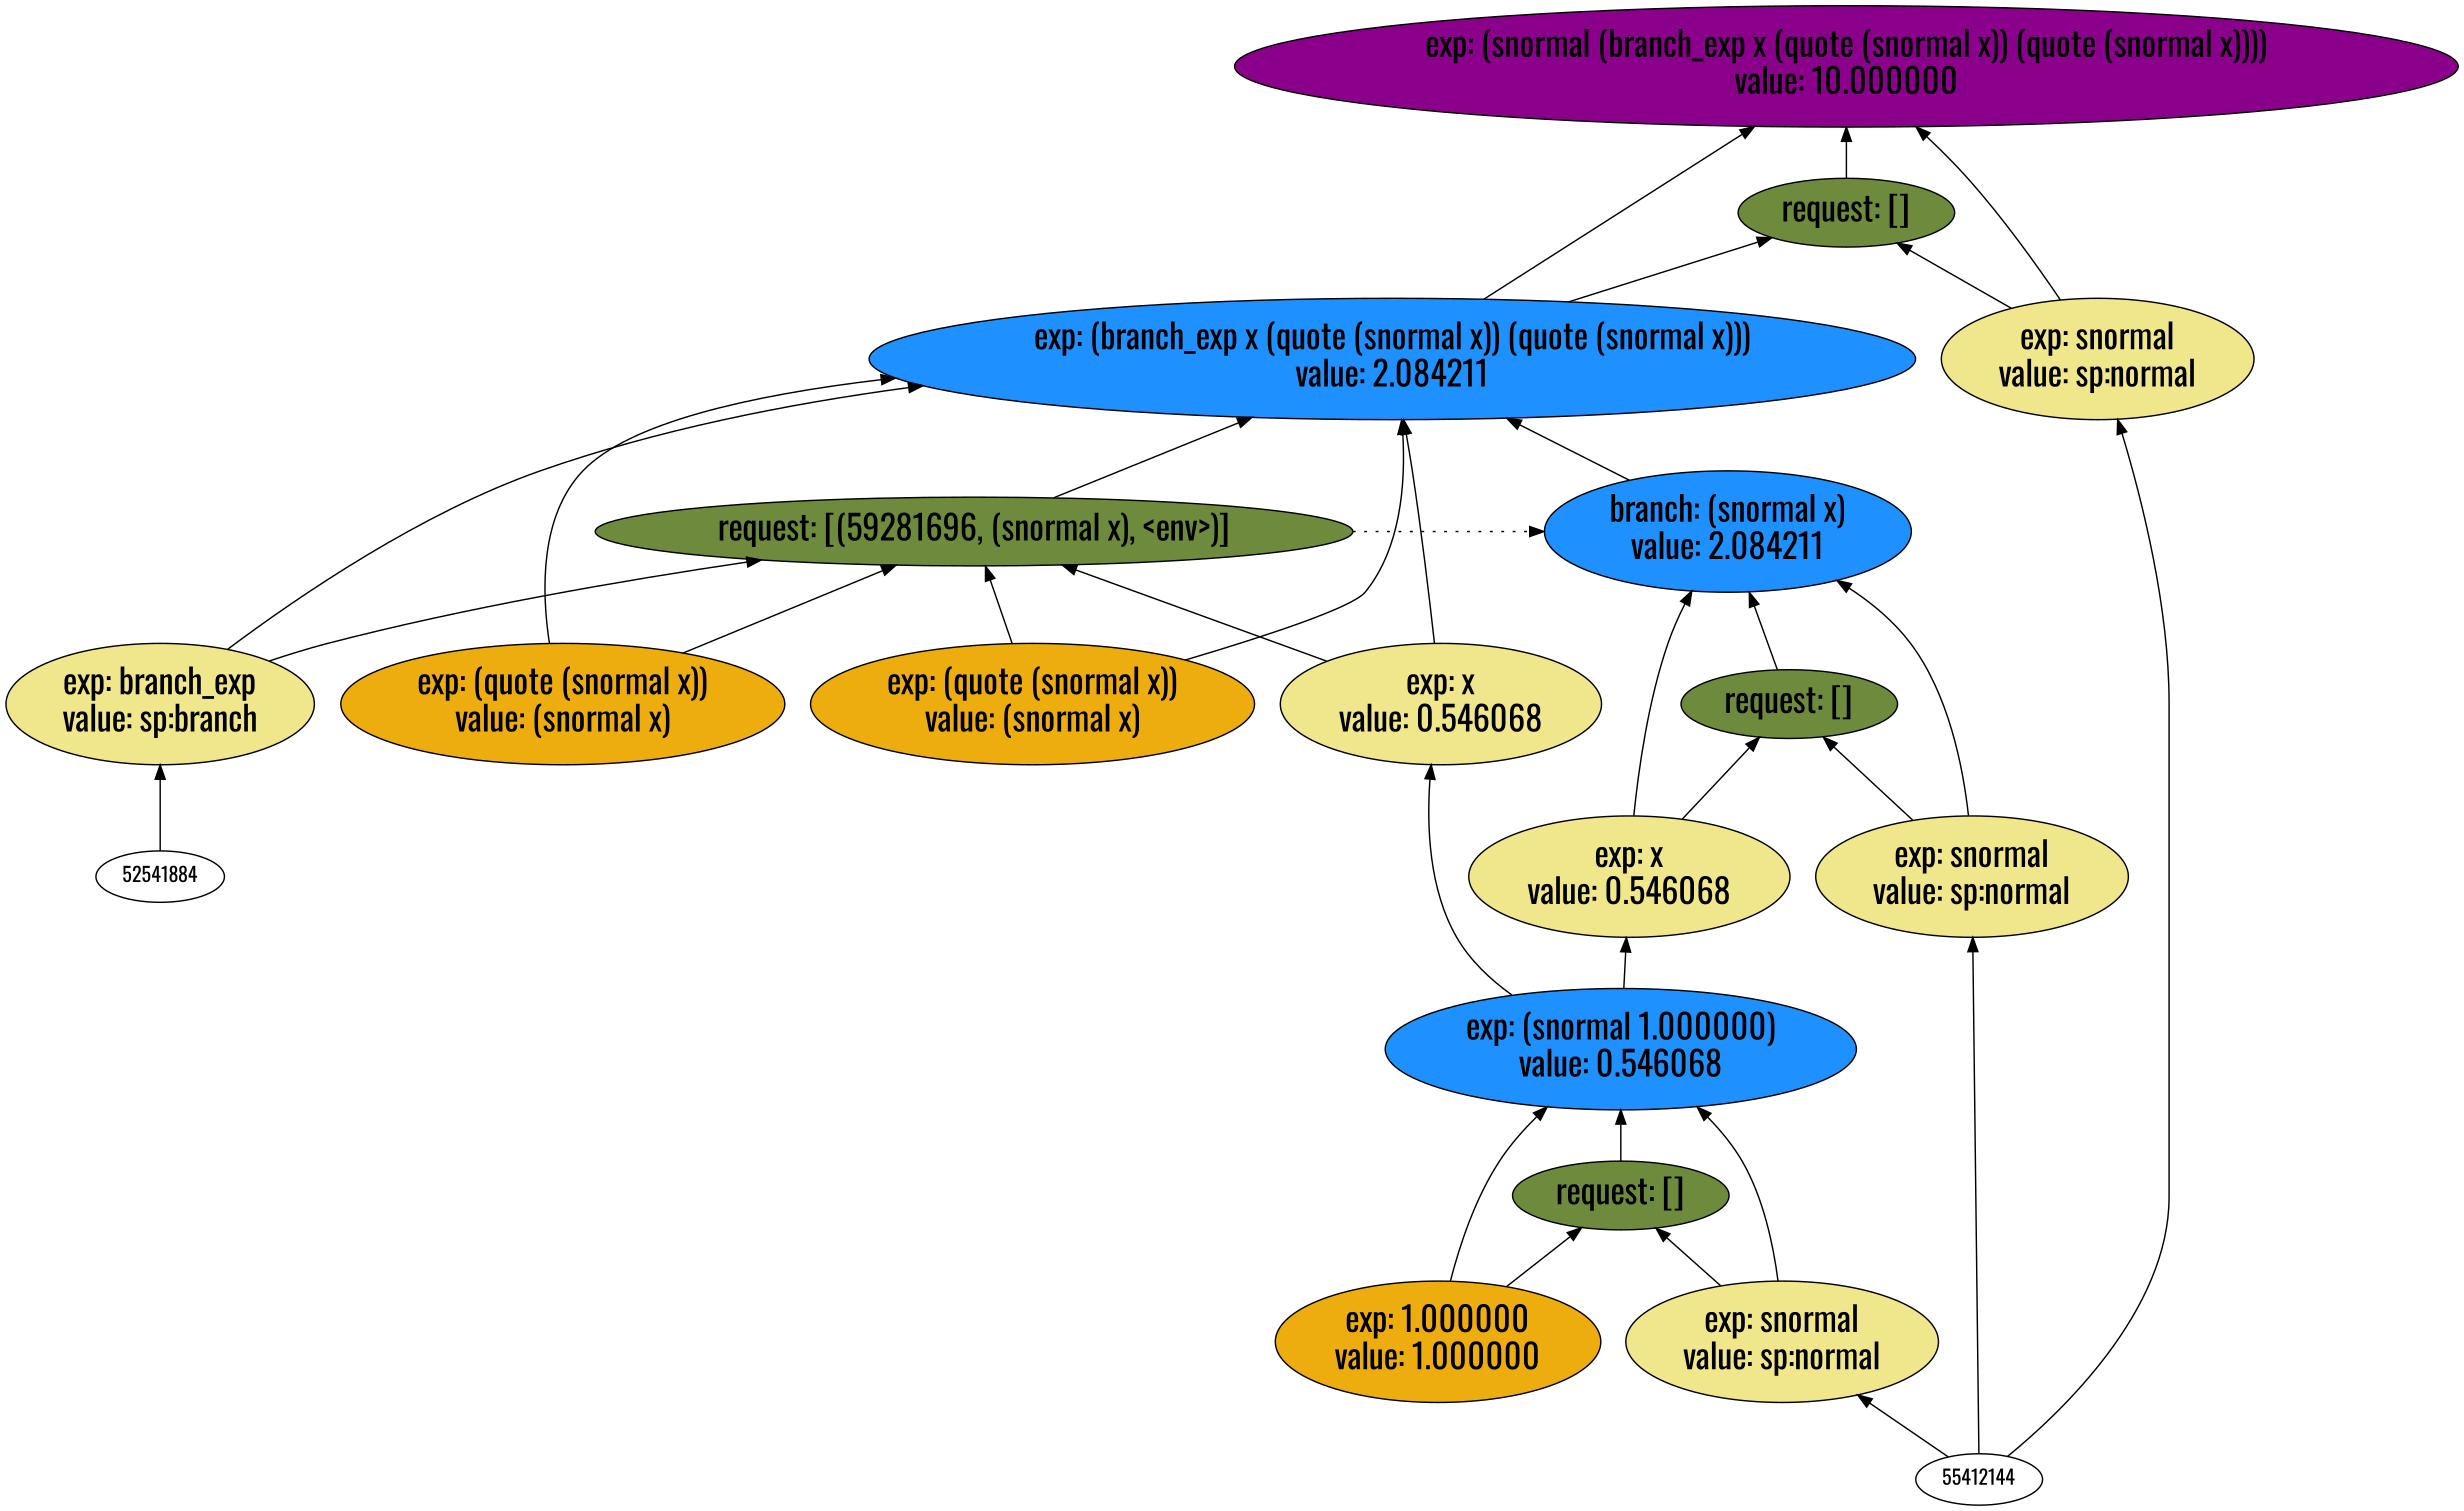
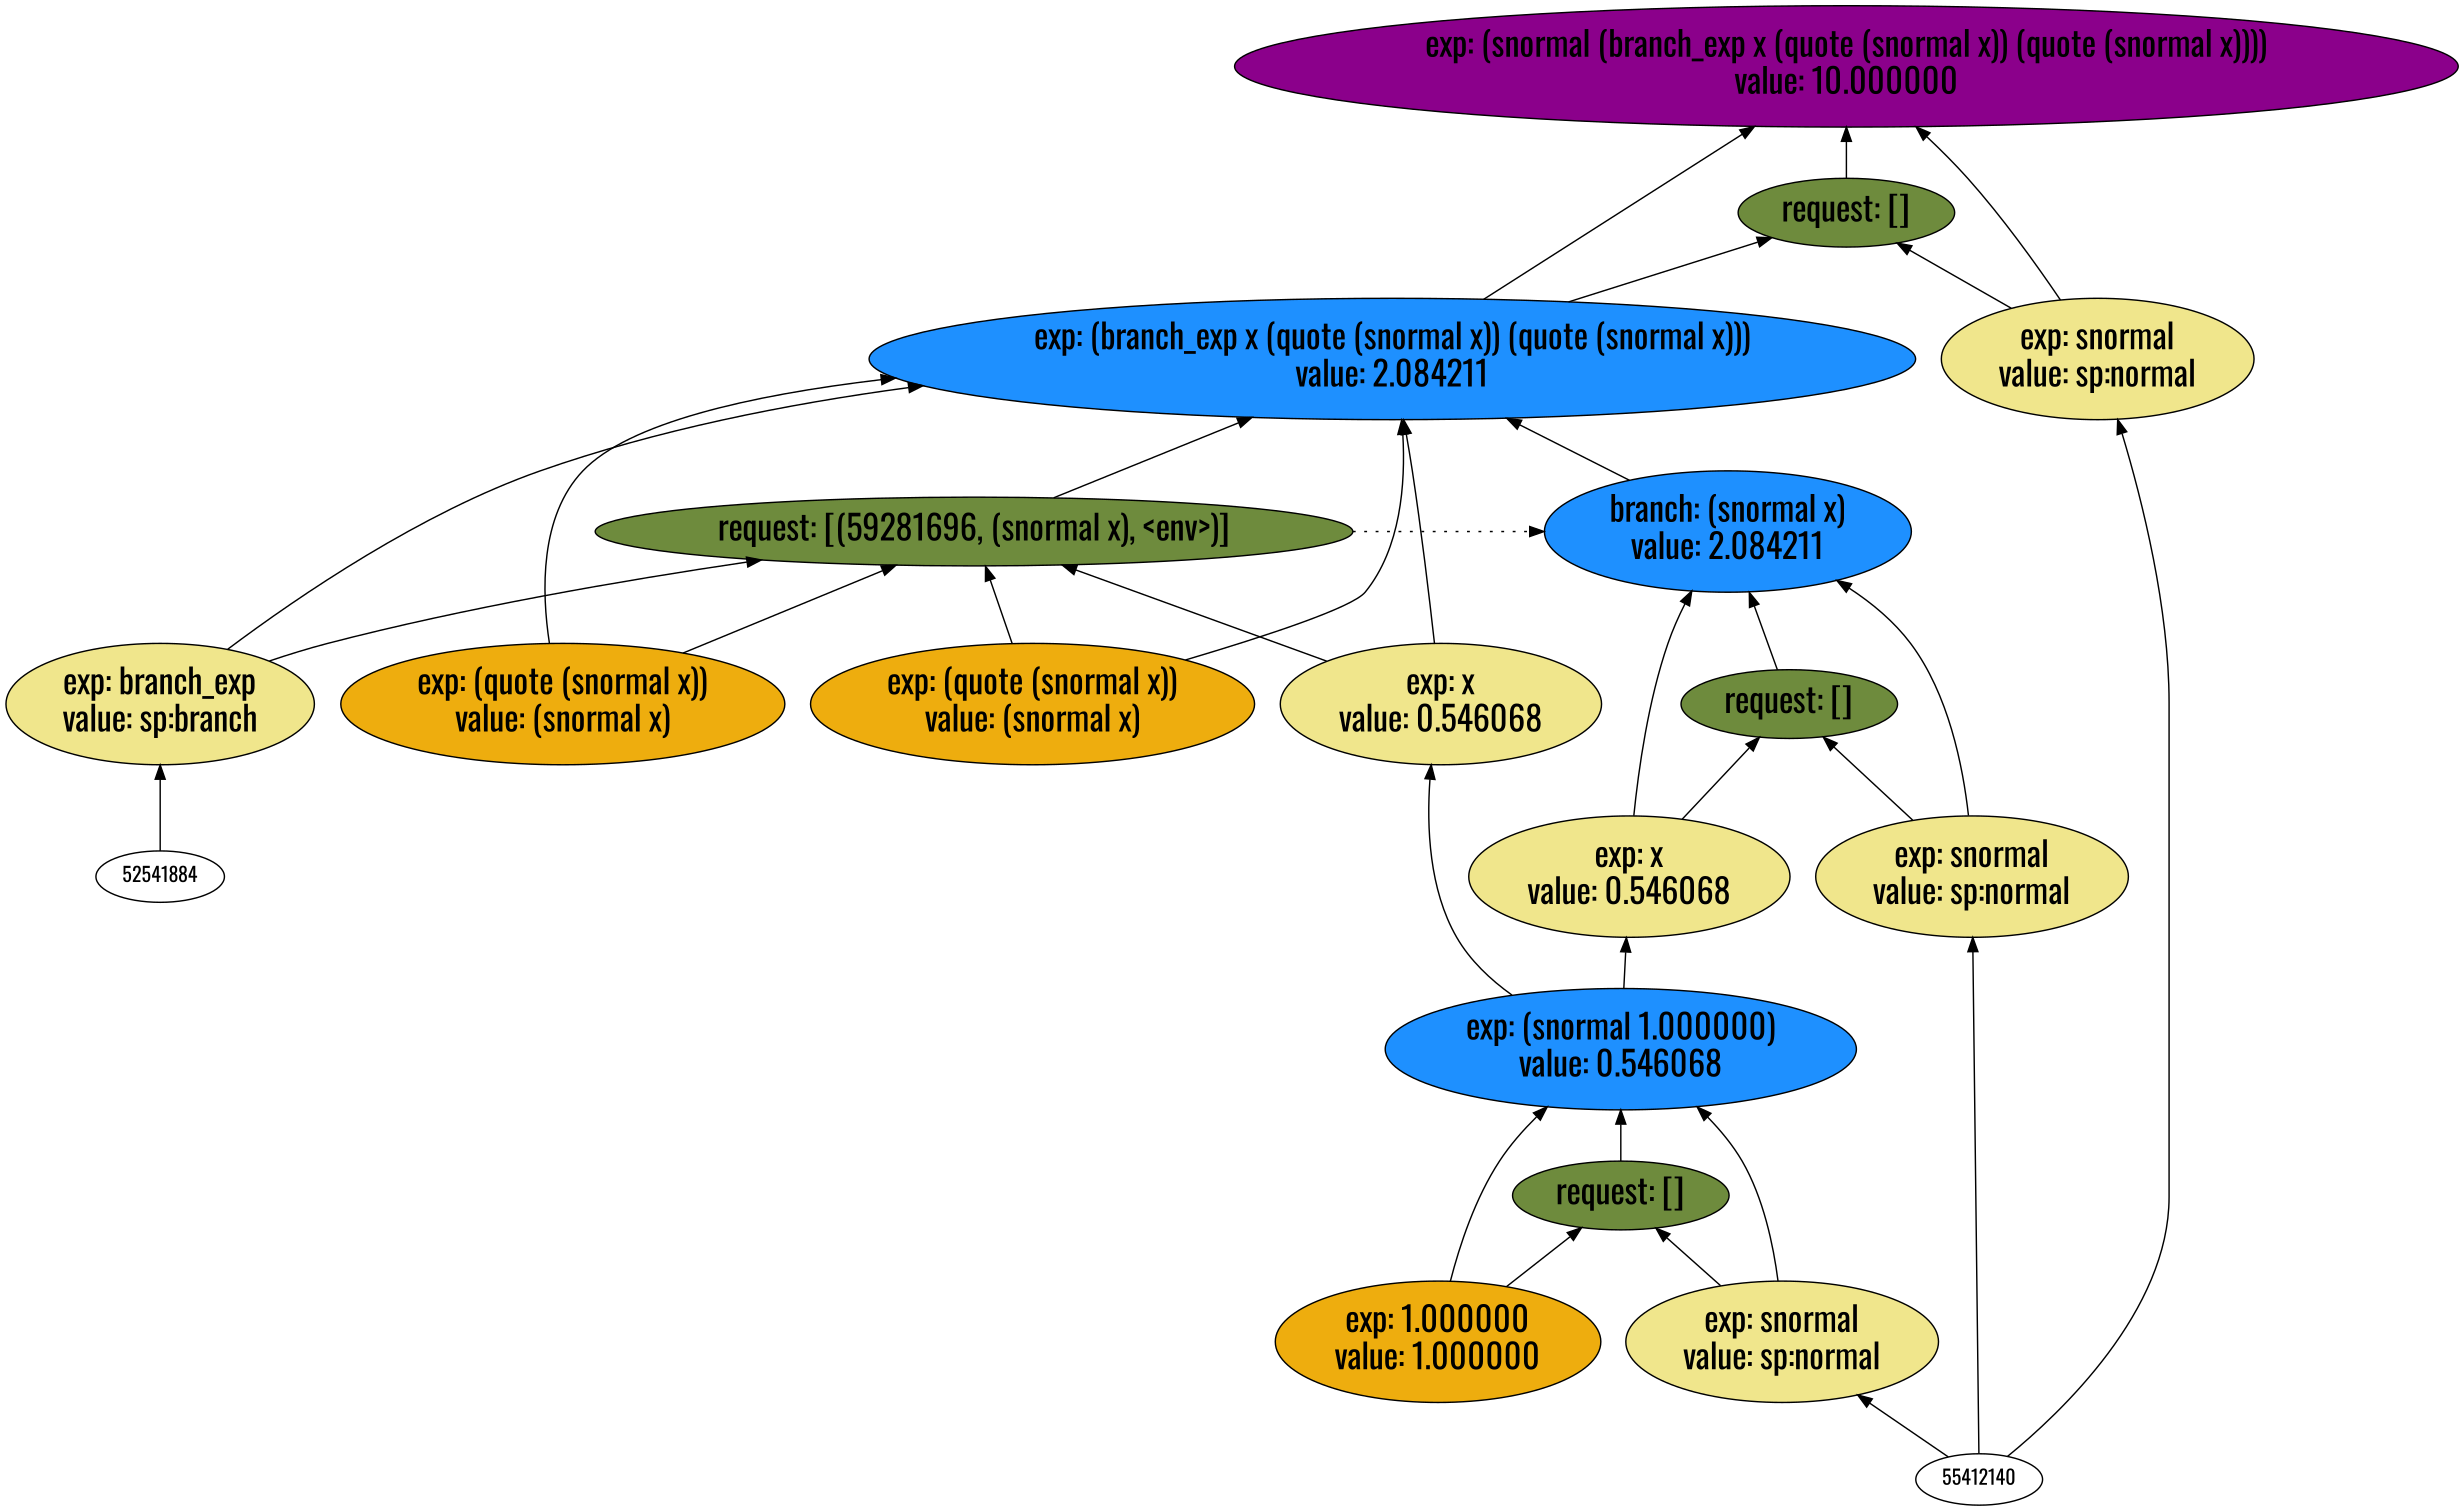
node "55412144": label "55412144" -> "55412140"
